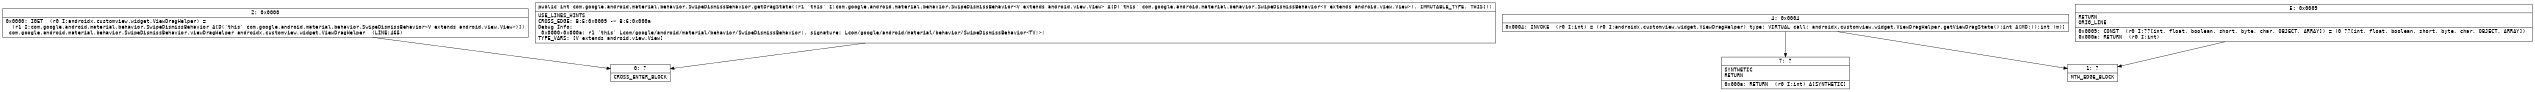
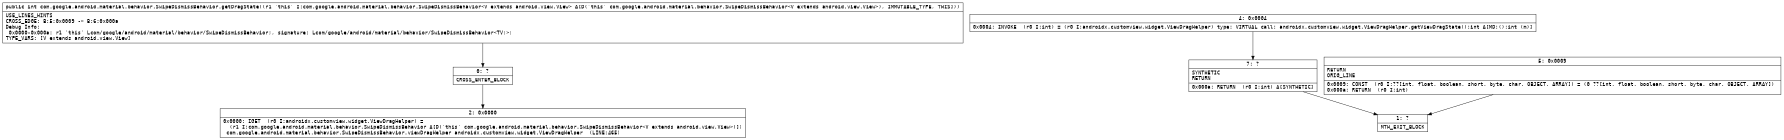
edge "4: 0x0004" -> "1: ?": now "7: ?" -> "1: ?"
edge "2: 0x0000" -> "0: ?": reversed
node "1: ?": text "MTH_EDGE_BLOCK" -> "MTH_EXIT_BLOCK"
